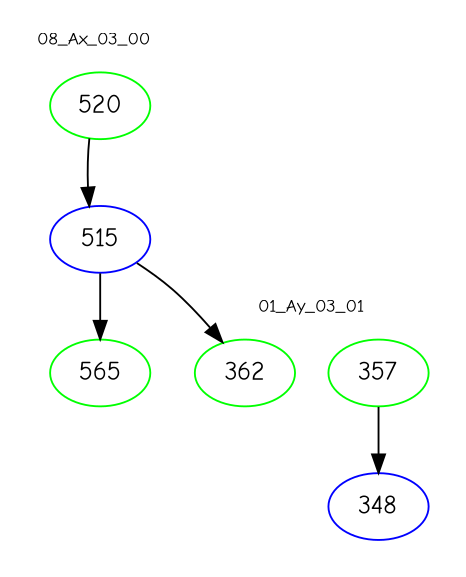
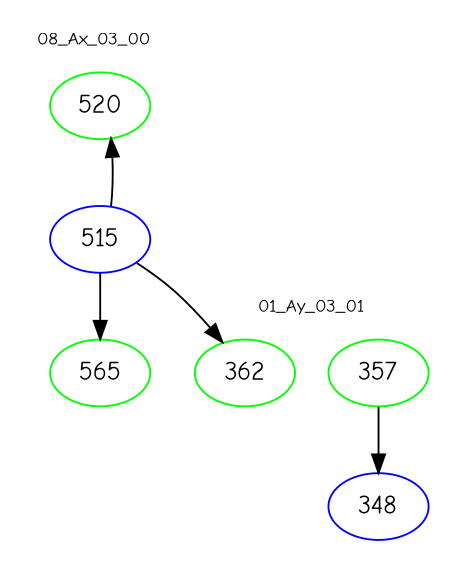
edge "520" -> "515": reversed
